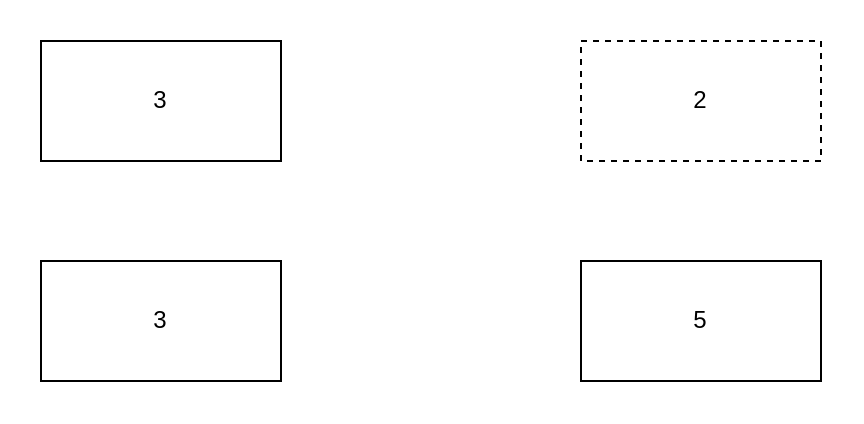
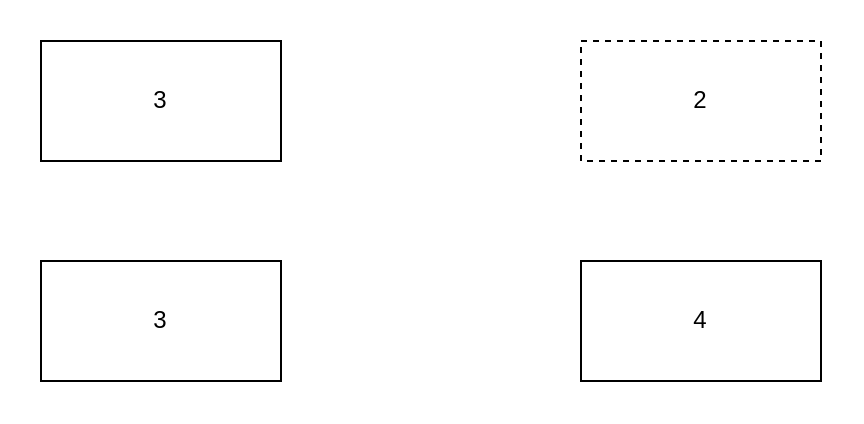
node "5": label "5" -> "4"
